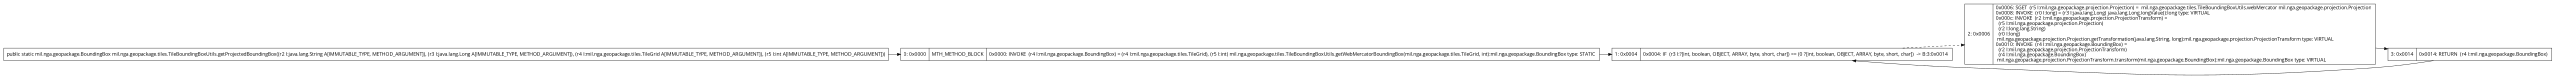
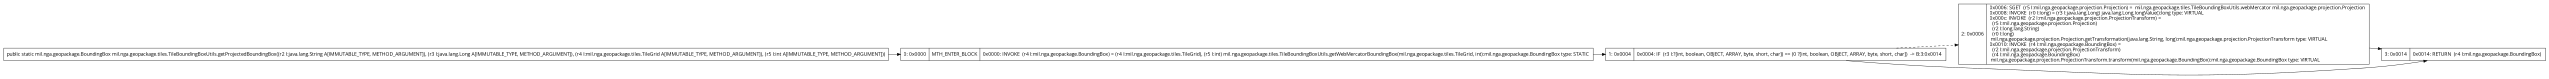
node "0: 0x0000": text "MTH_METHOD_BLOCK" -> "MTH_ENTER_BLOCK"
edge "3: 0x0014" -> "1: 0x0004": reversed
